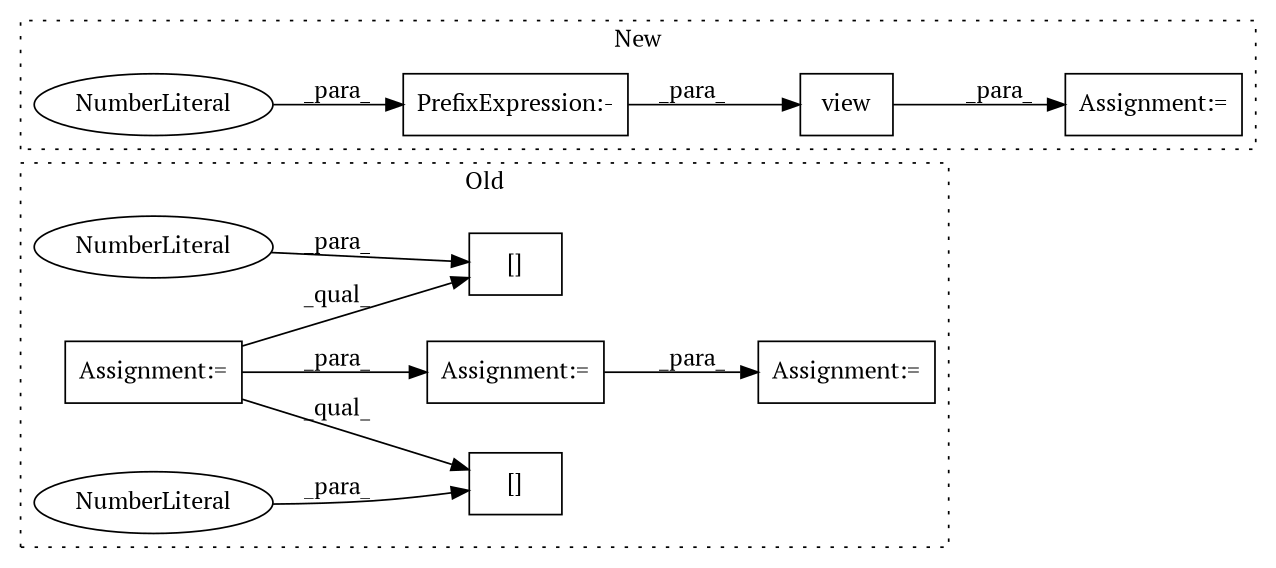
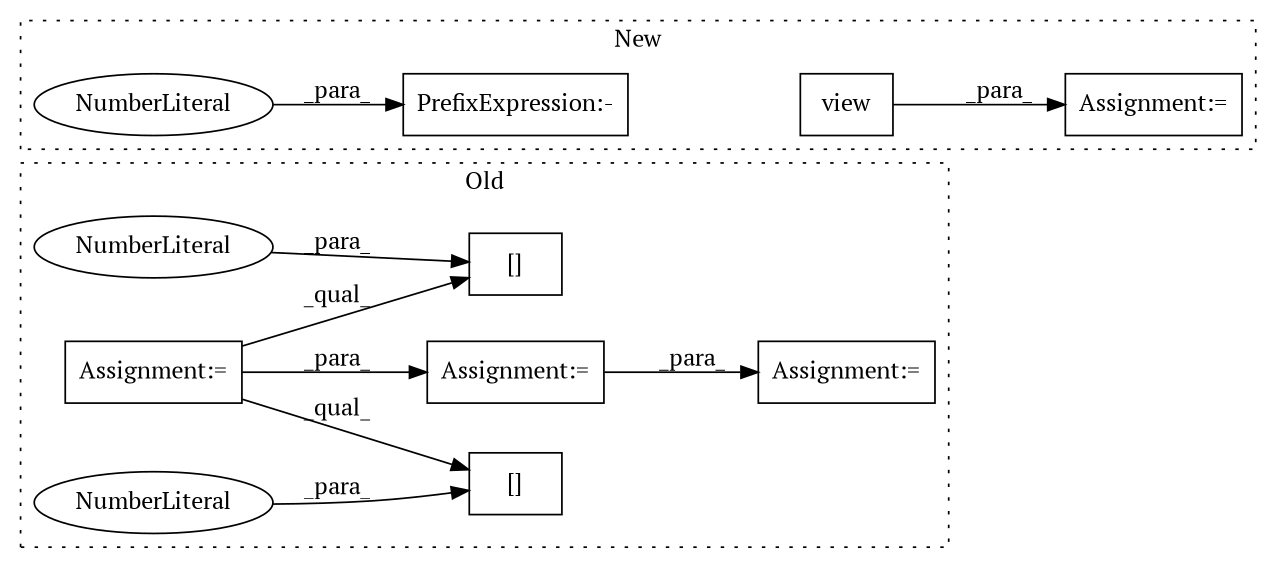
edge "PrefixExpression:-" -> "view": removed, label "_para_"
